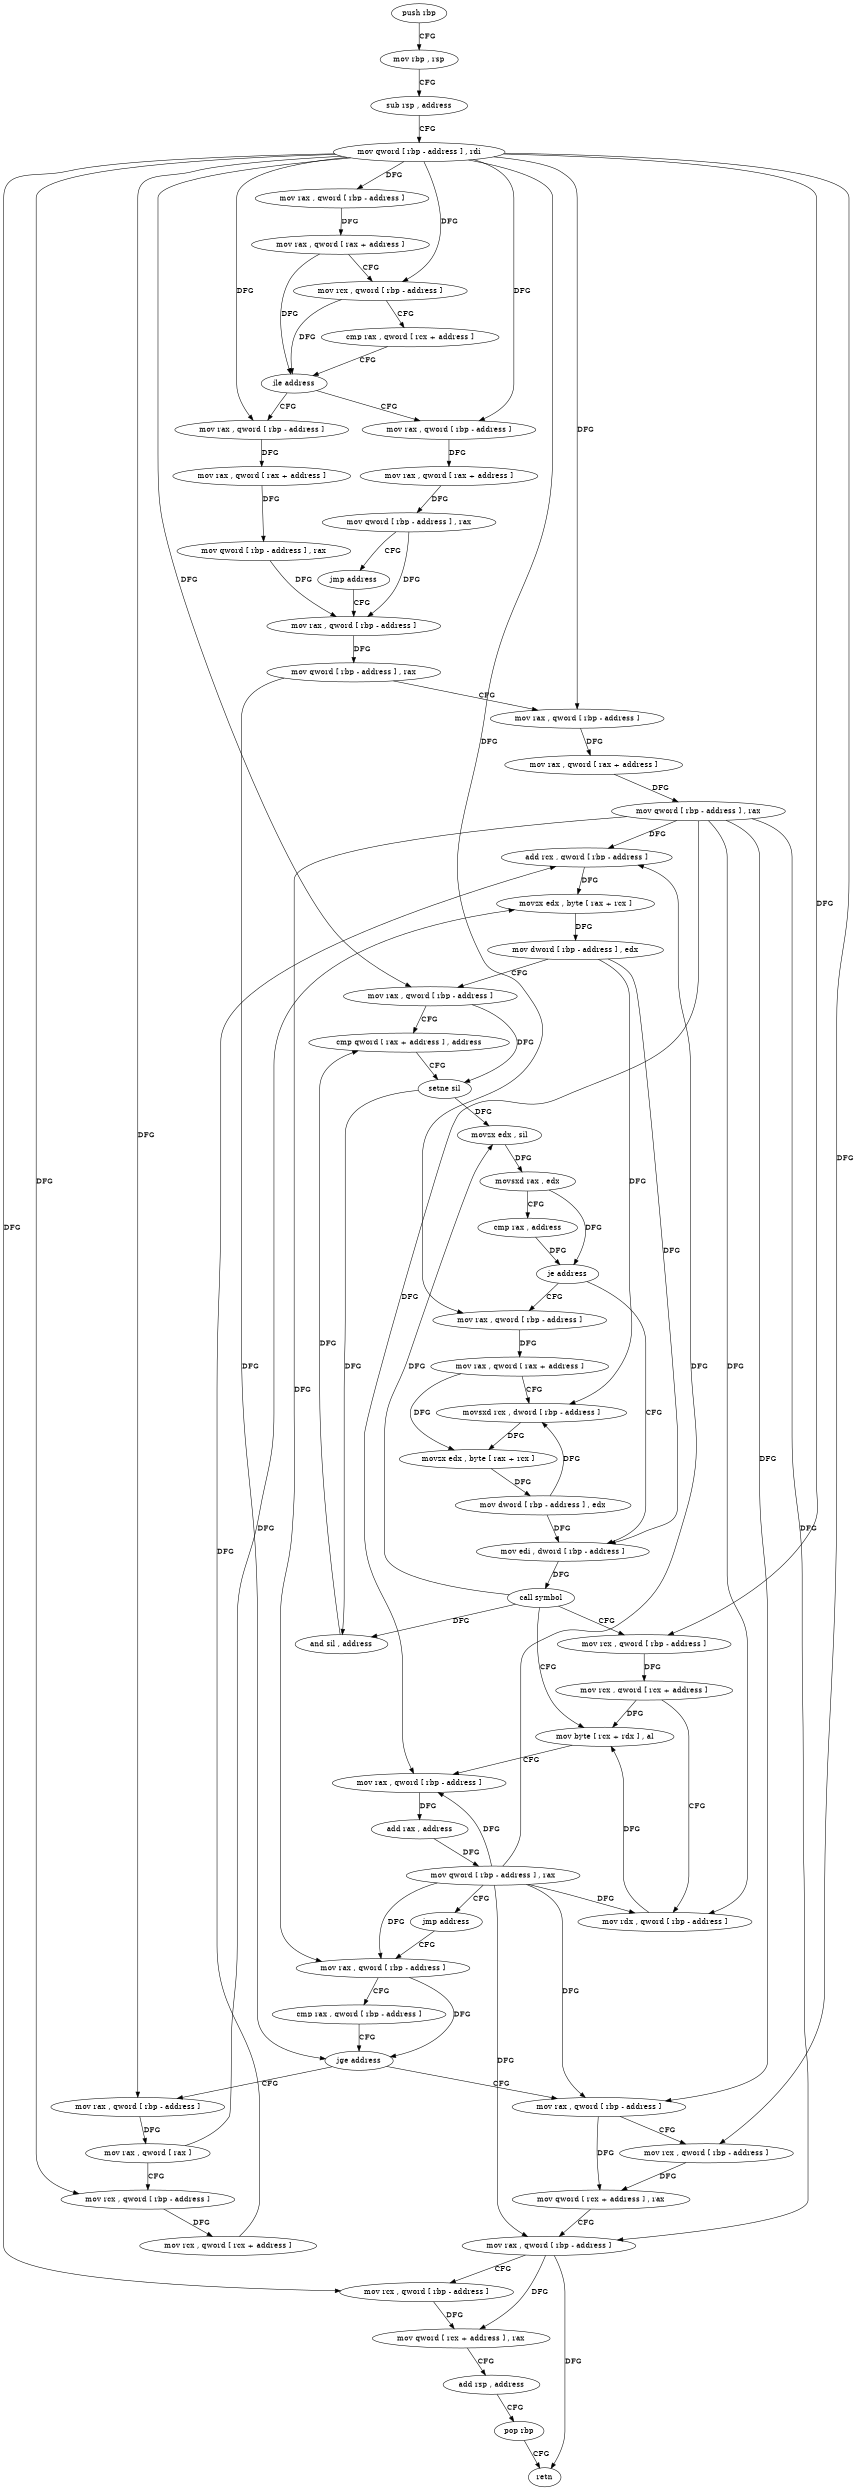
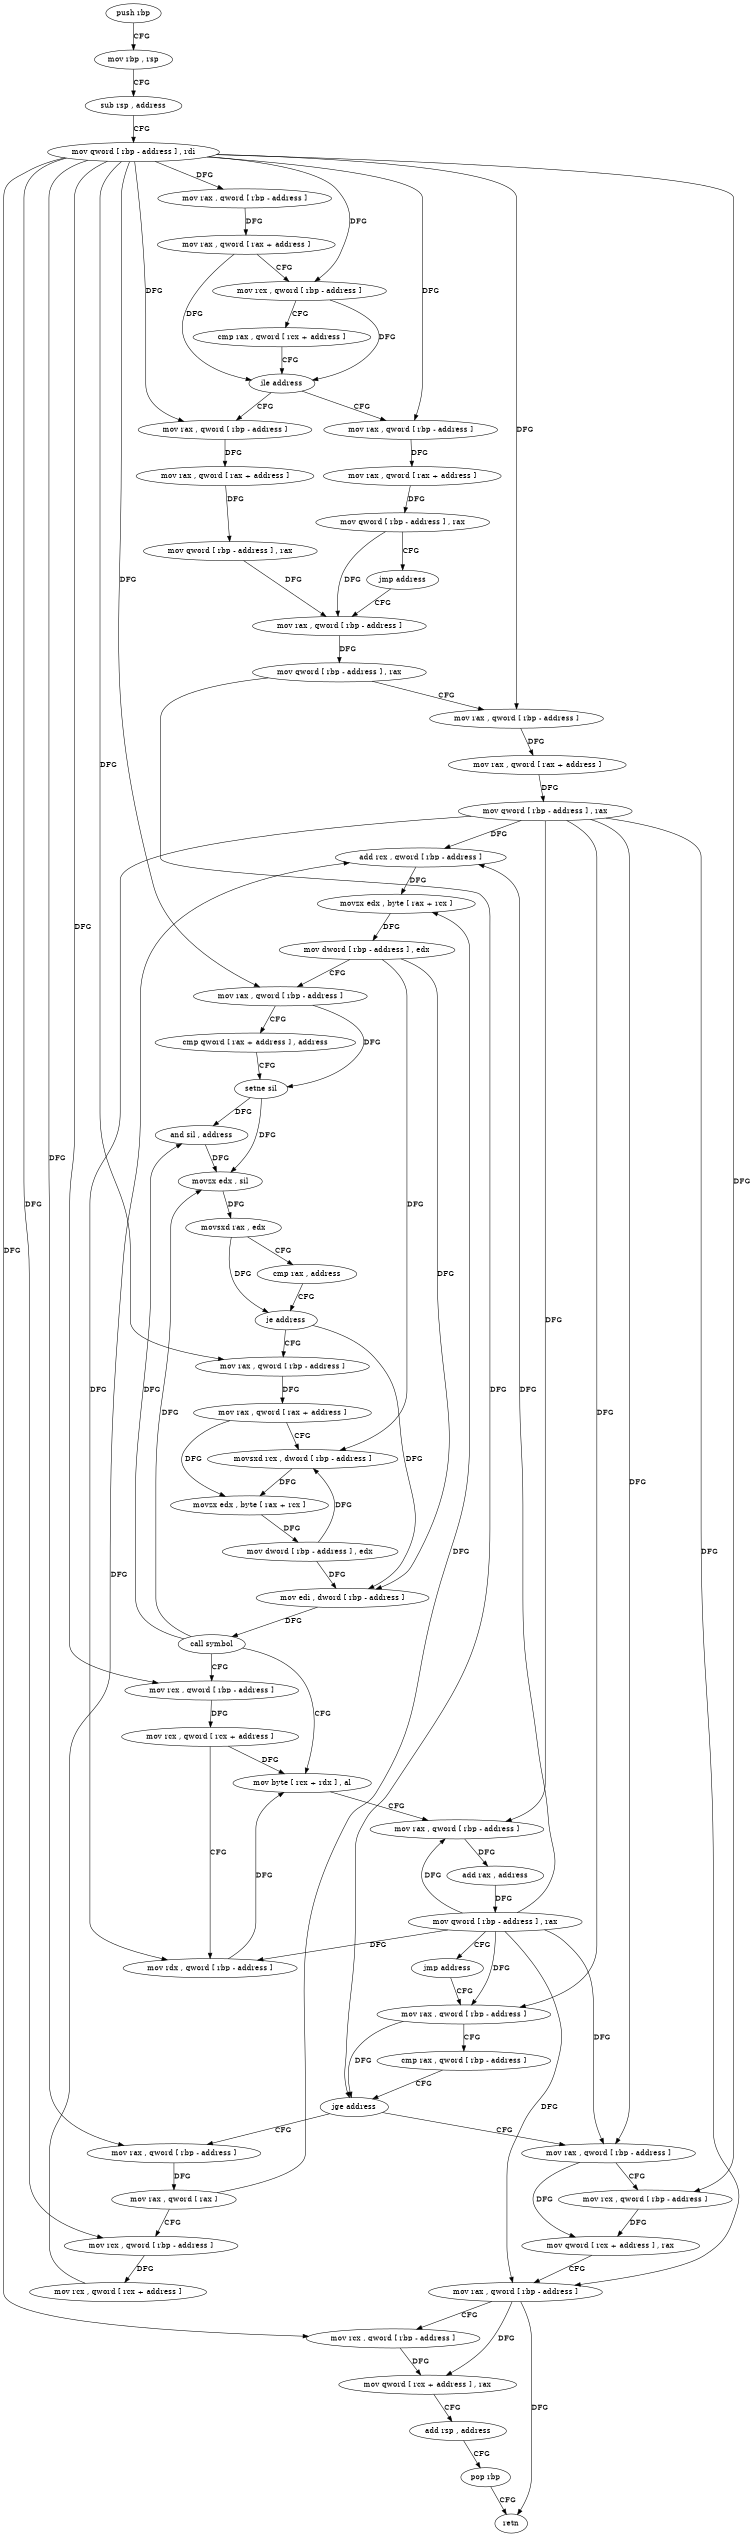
edge "cmp rax , address" -> "je address": label "DFG" -> "CFG"
edge "and sil , address" -> "cmp qword [ rax + address ] , address": now "and sil , address" -> "movzx edx , sil"
edge "je address" -> "mov edi , dword [ rbp - address ]": label "CFG" -> "DFG"
